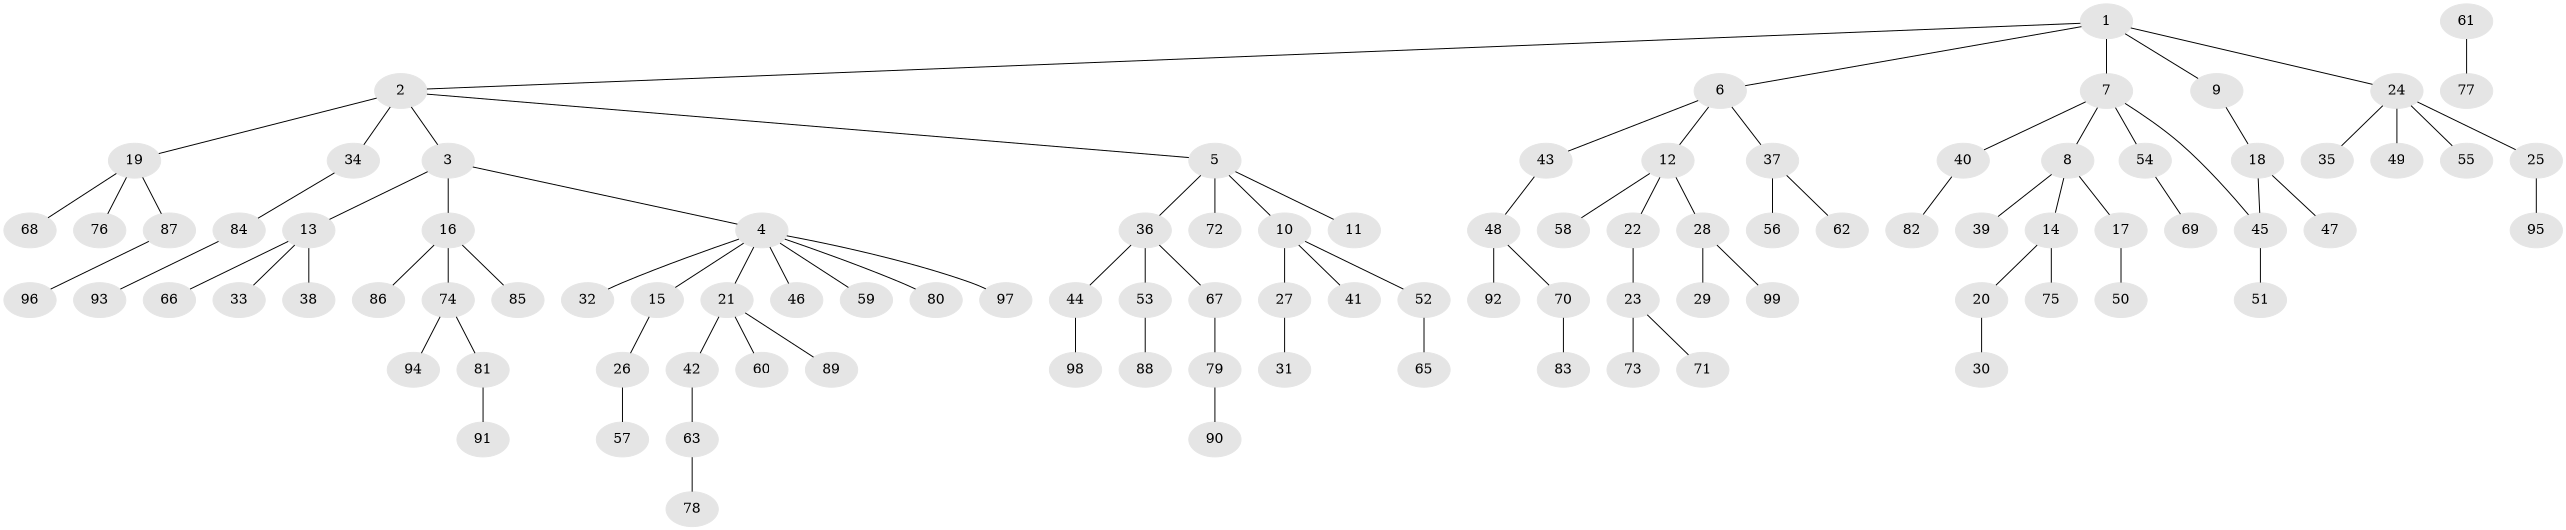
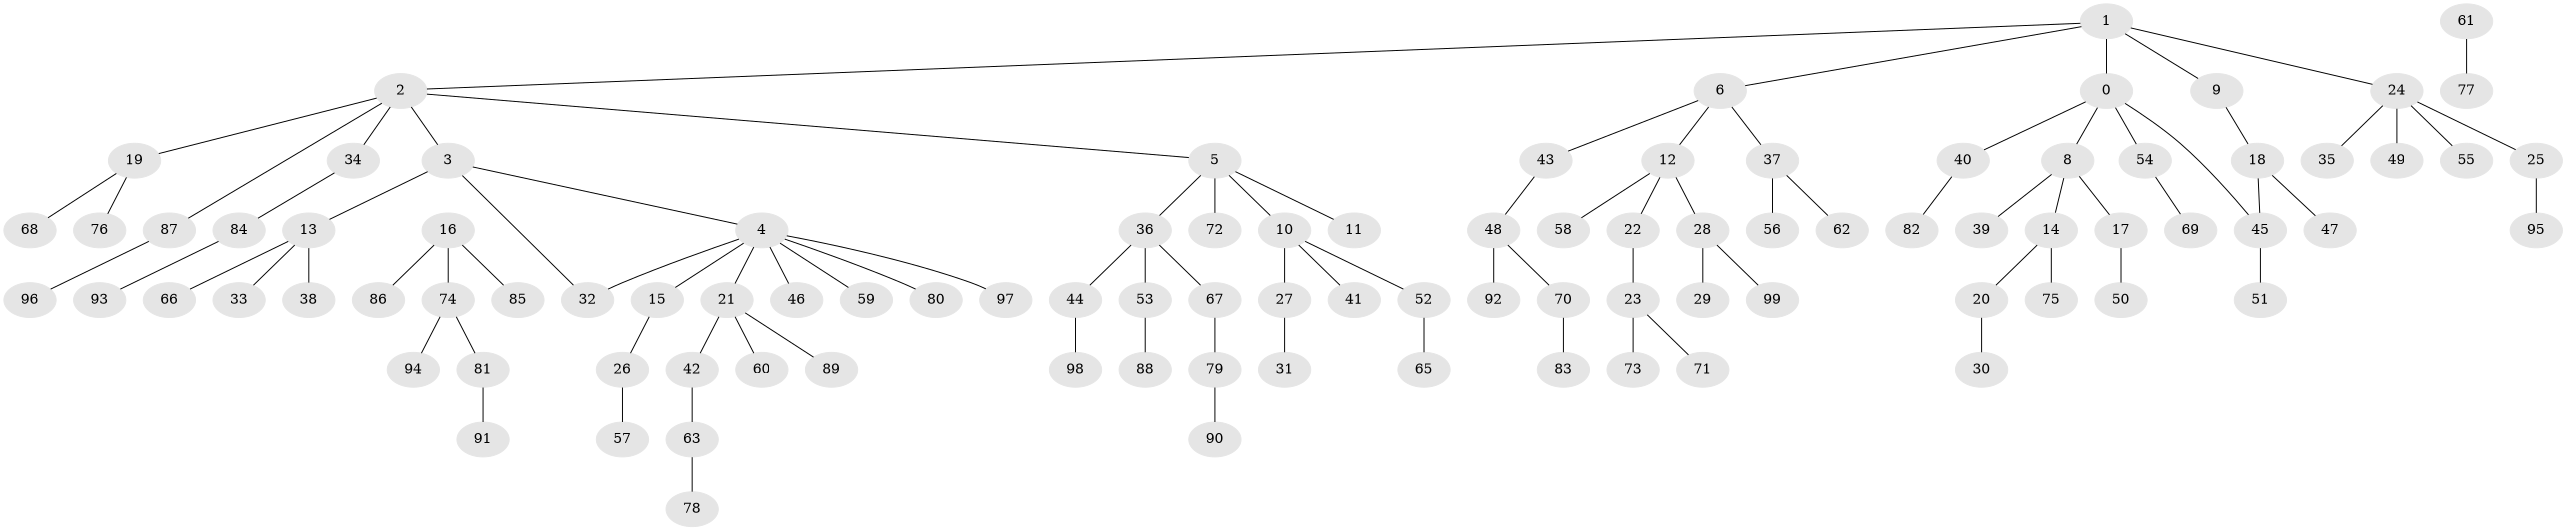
node "7": label "7" -> "0"
edge "19" -- "87": now "2" -- "87"
edge "3" -- "16": now "3" -- "32"
